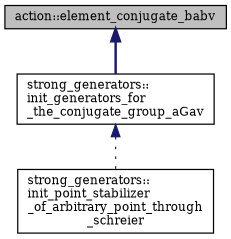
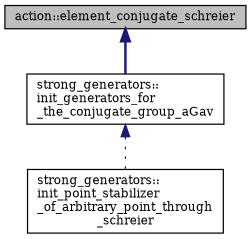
node "action::element_conjugate_babv": label "action::element_conjugate_babv" -> "action::element_conjugate_schreier"
